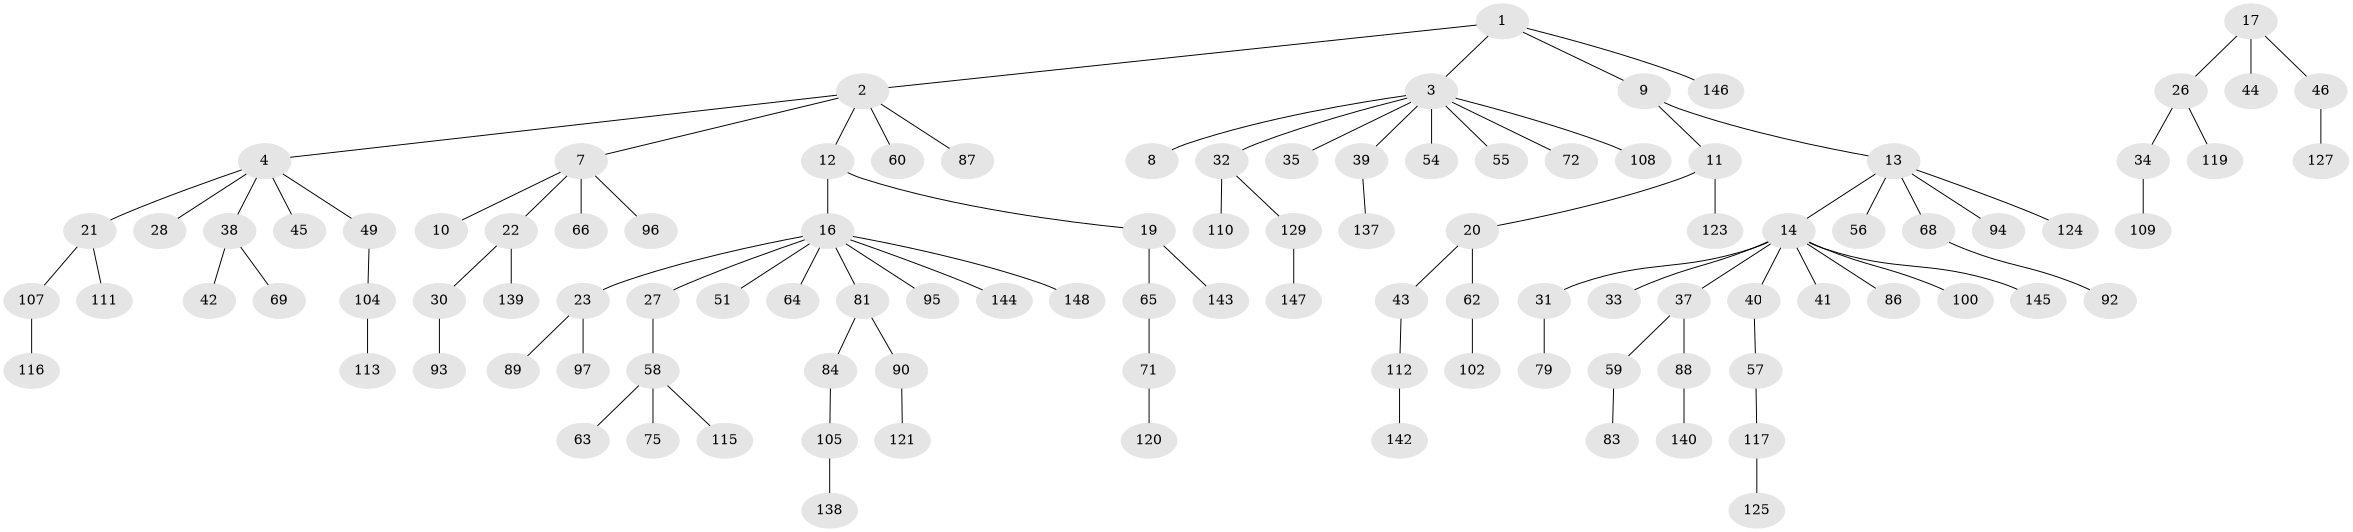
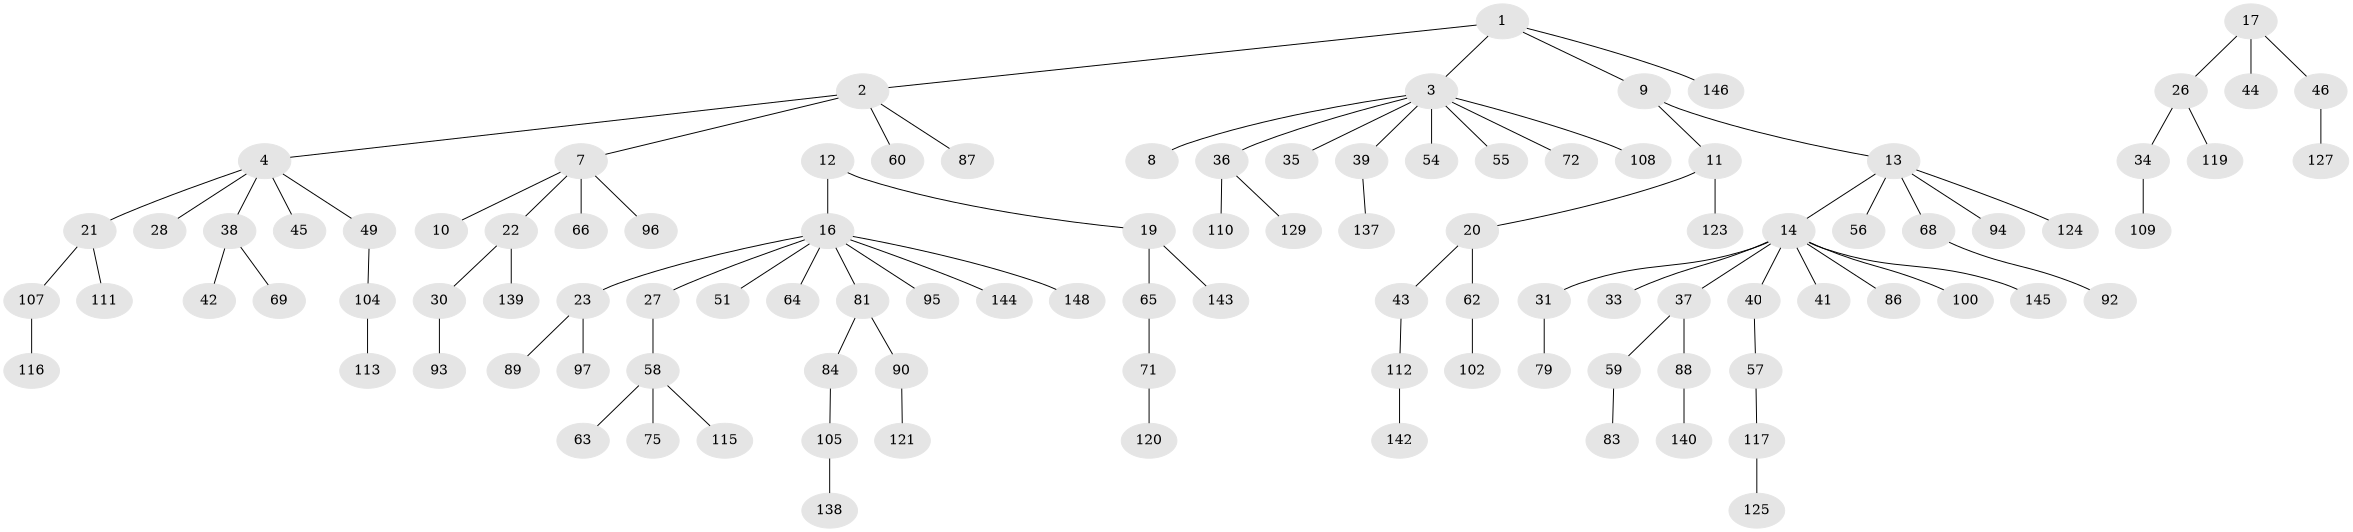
edge "2" -- "12": removed
node "32": label "32" -> "36"
node "147": removed
